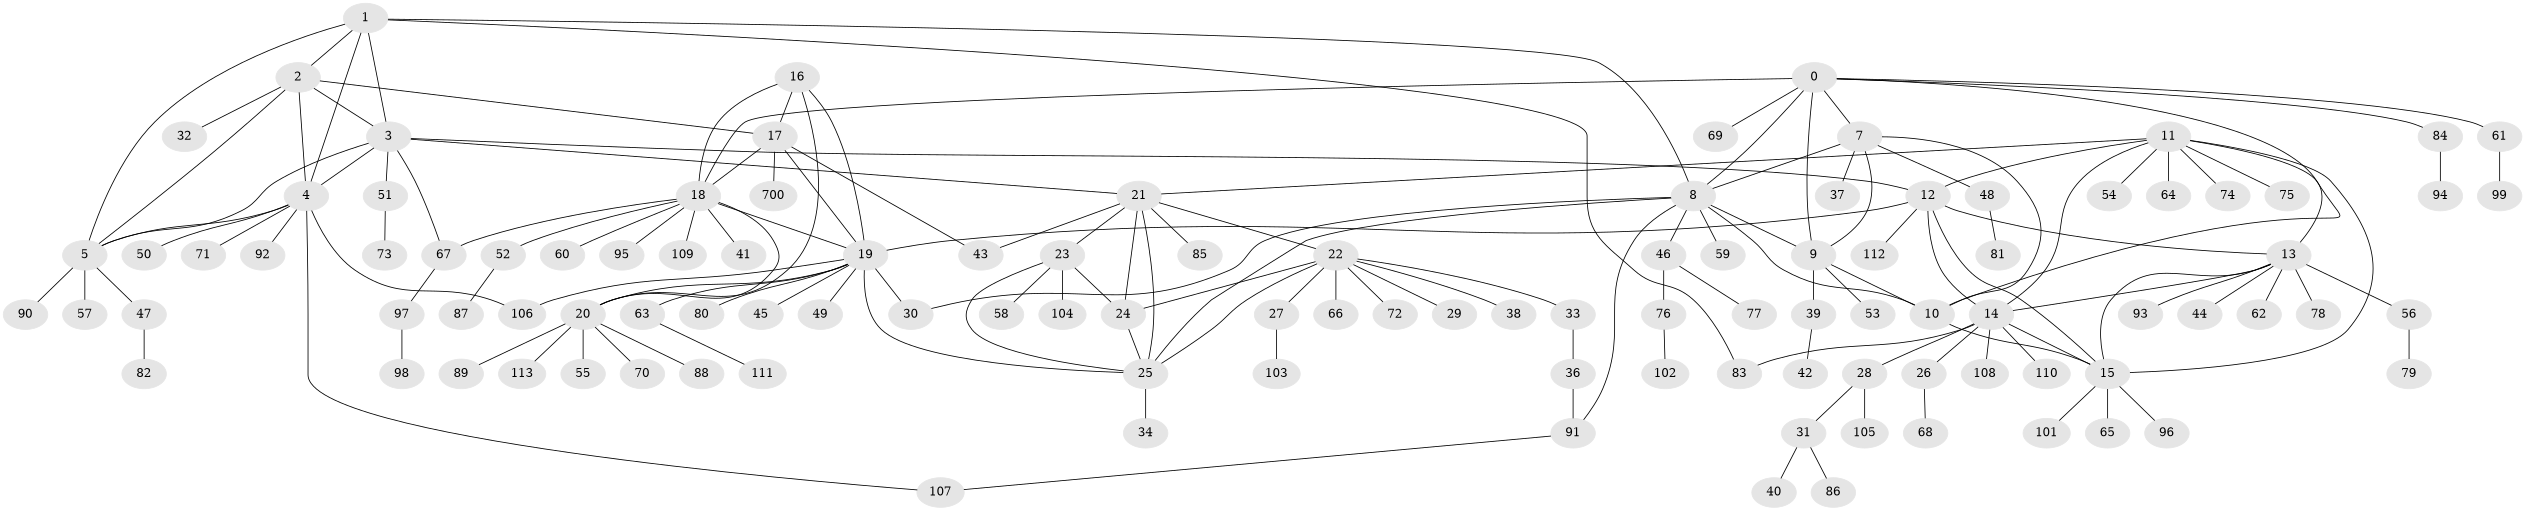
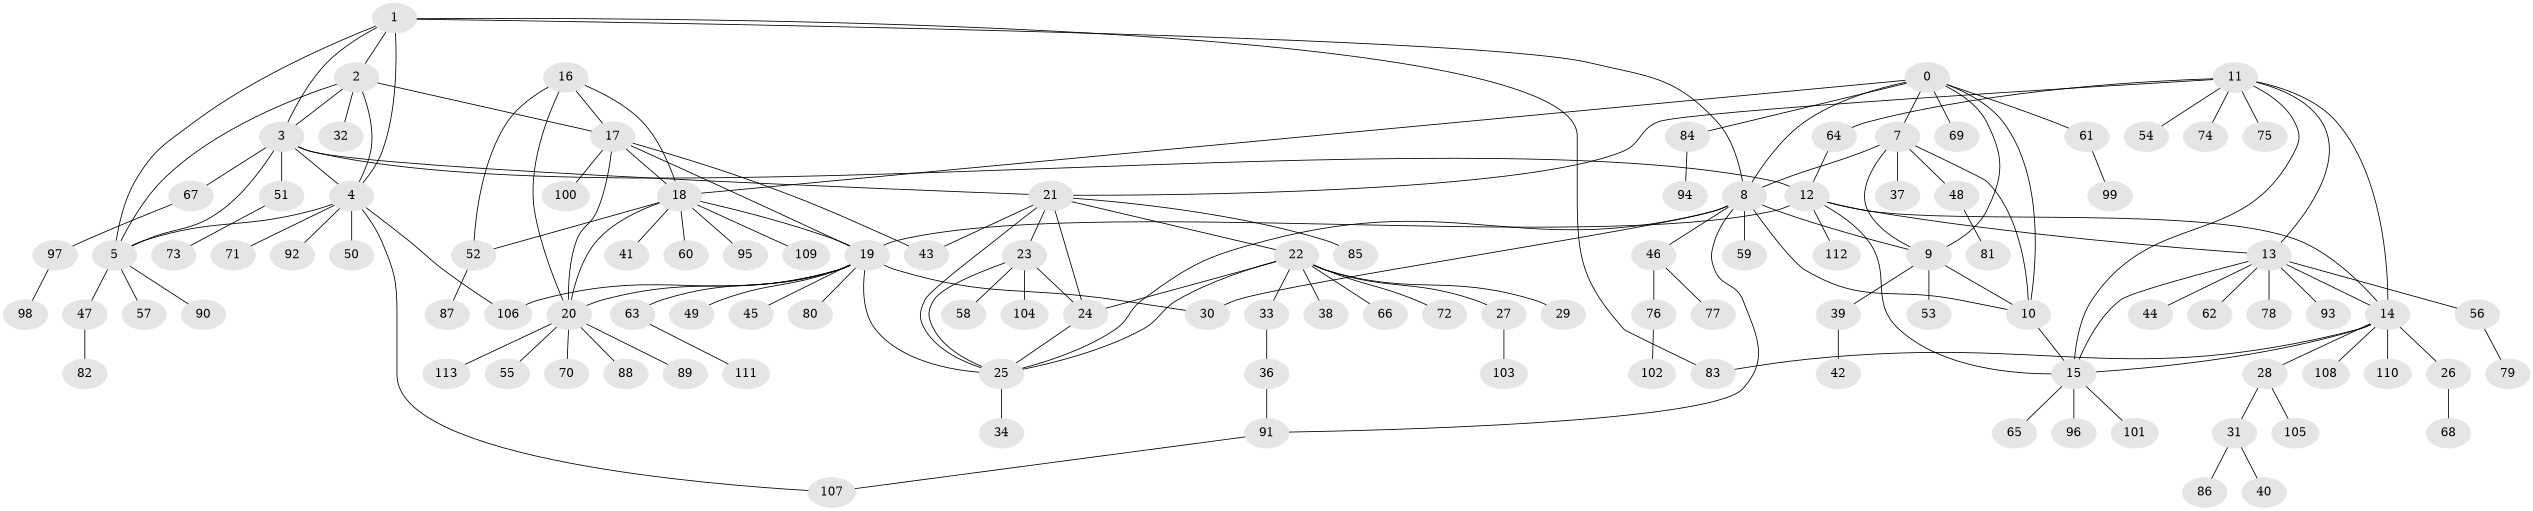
edge "11" -- "12": now "64" -- "12"
edge "16" -- "19": now "16" -- "52"
node "700": label "700" -> "100"
edge "18" -- "67": removed
edge "17" -- "20": added
